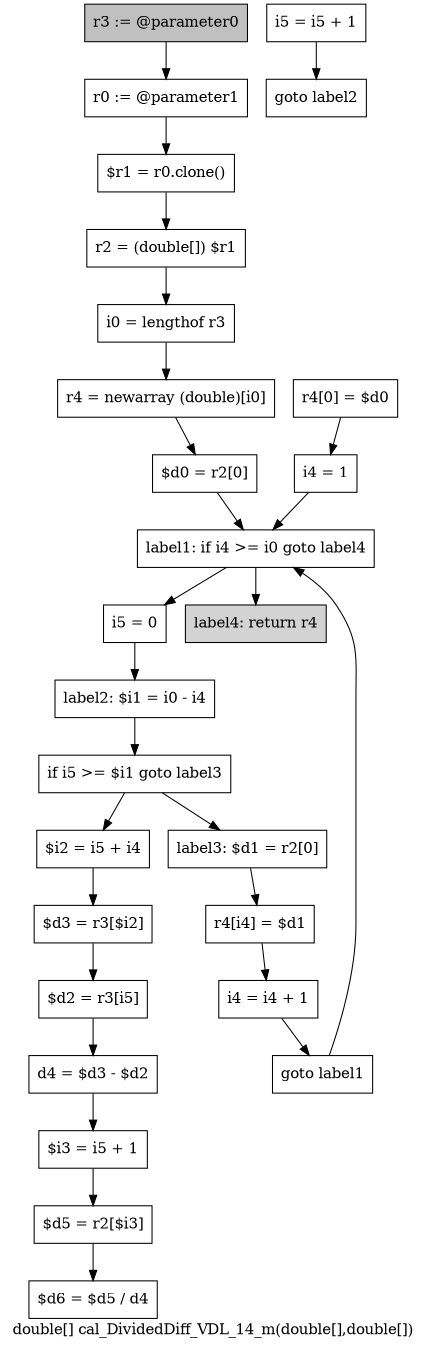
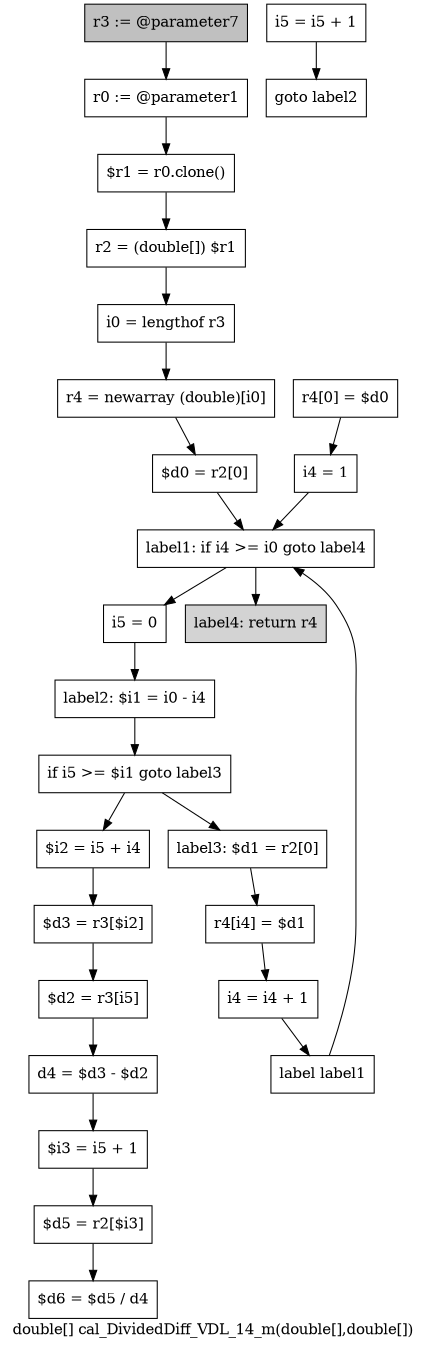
node "r3 := @parameter0": label "r3 := @parameter0" -> "r3 := @parameter7"
node "goto label1": label "goto label1" -> "label label1"
